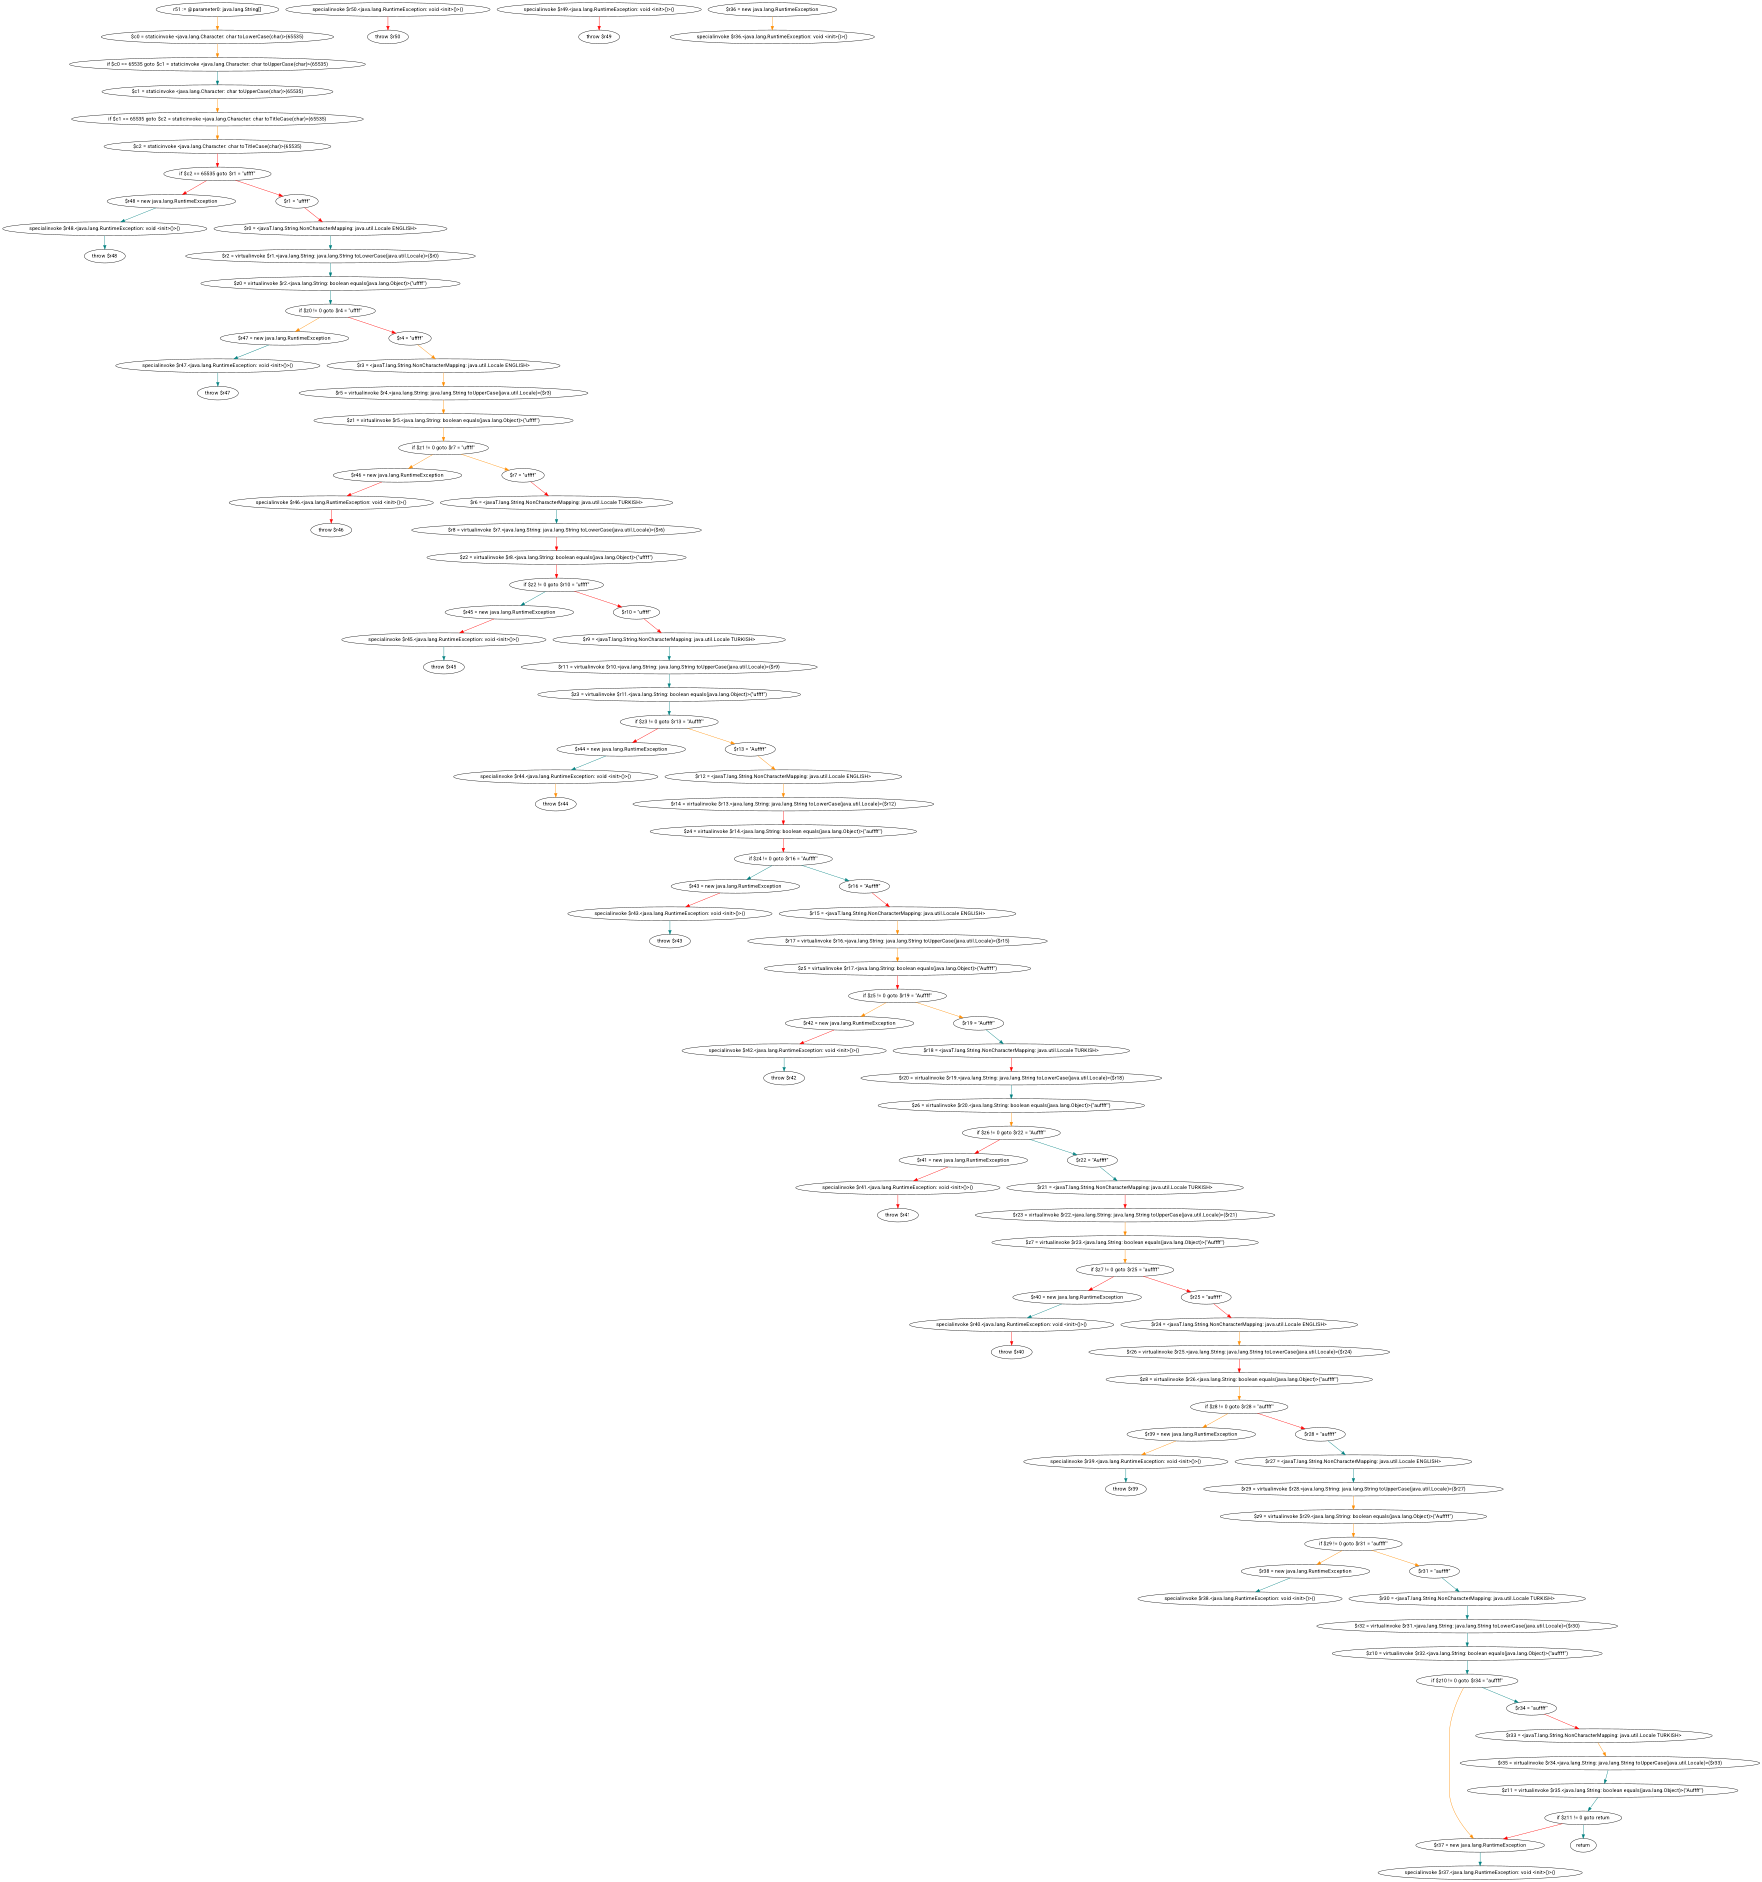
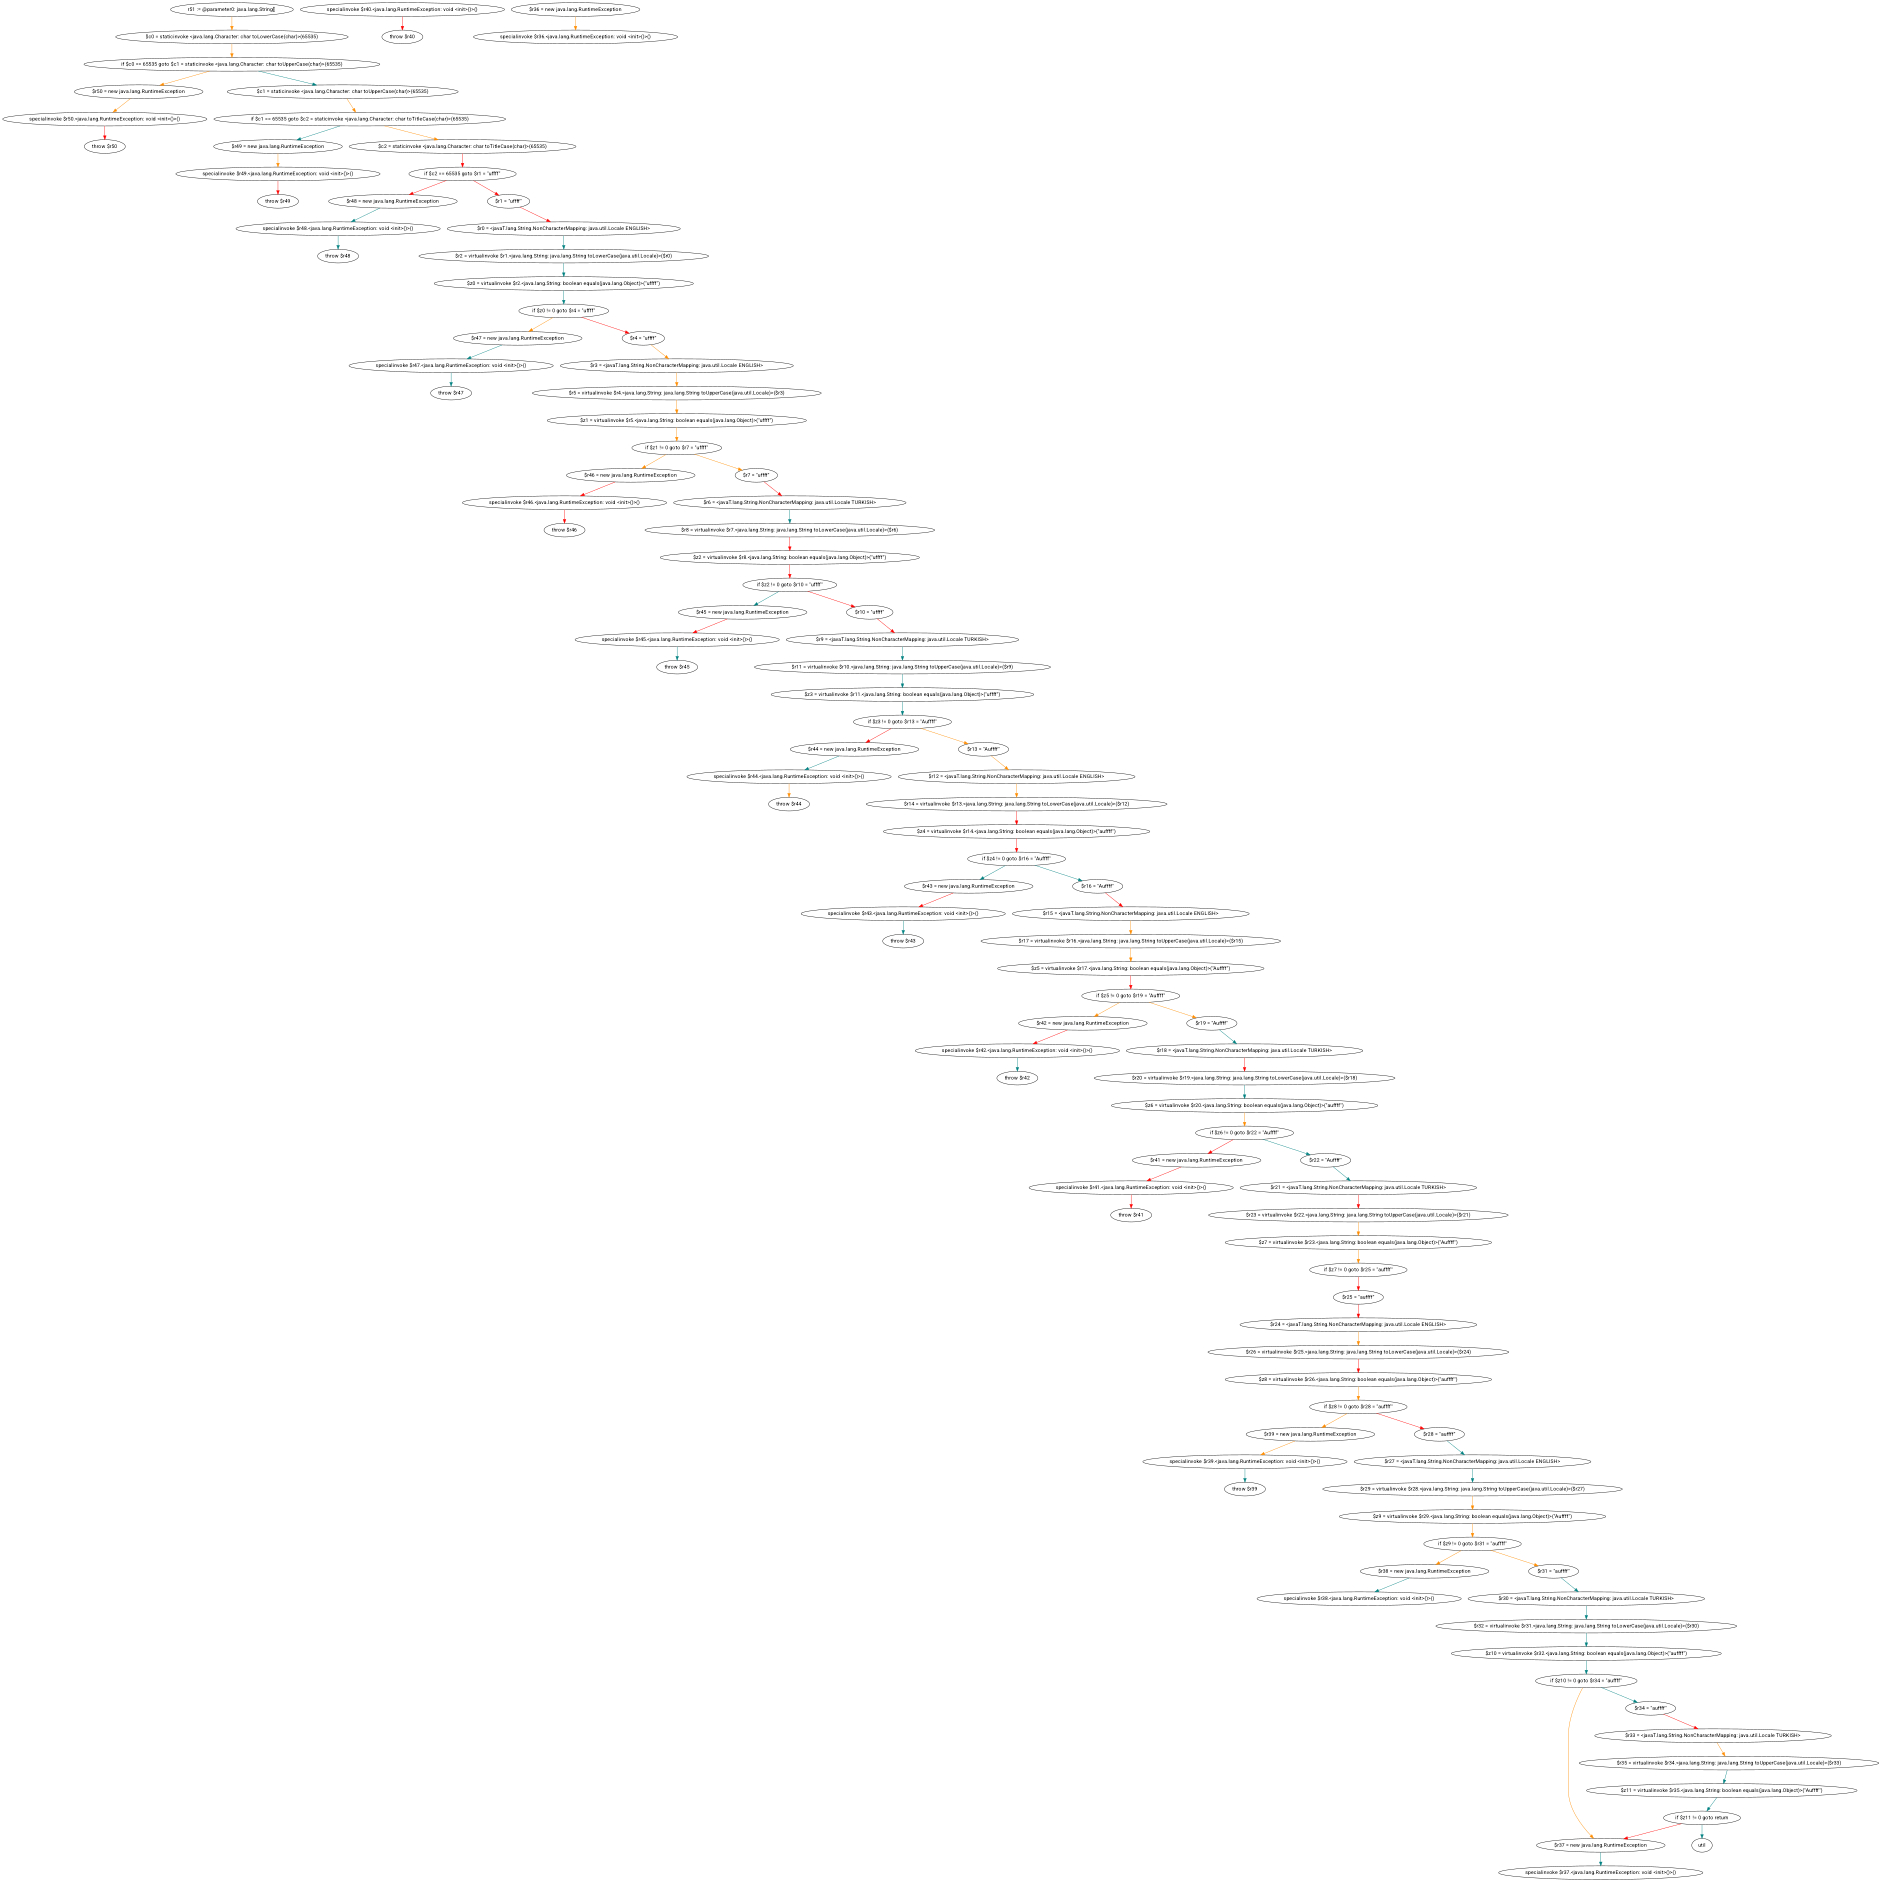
node "$r50 = new java.lang.RuntimeException": added
node "$r49 = new java.lang.RuntimeException": added
node "$r40 = new java.lang.RuntimeException": removed
node "return": label "return" -> "util"
